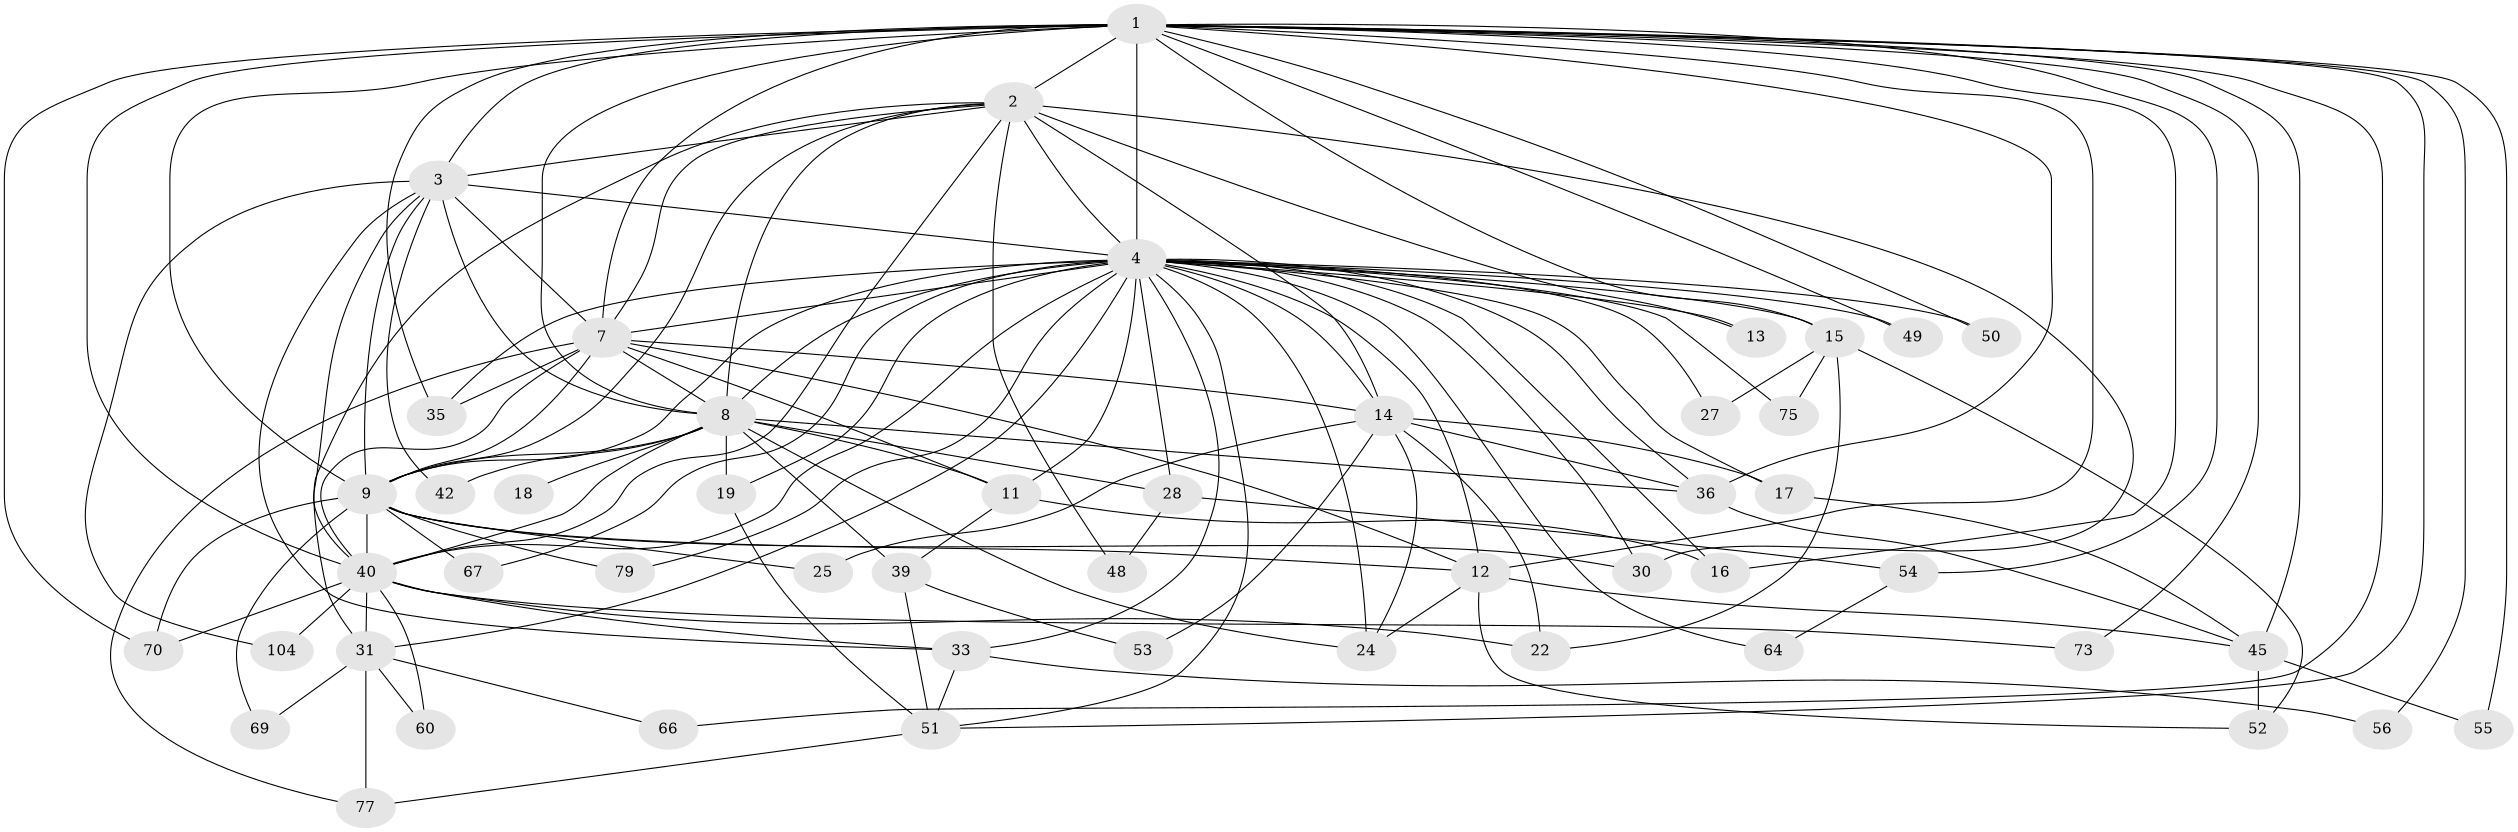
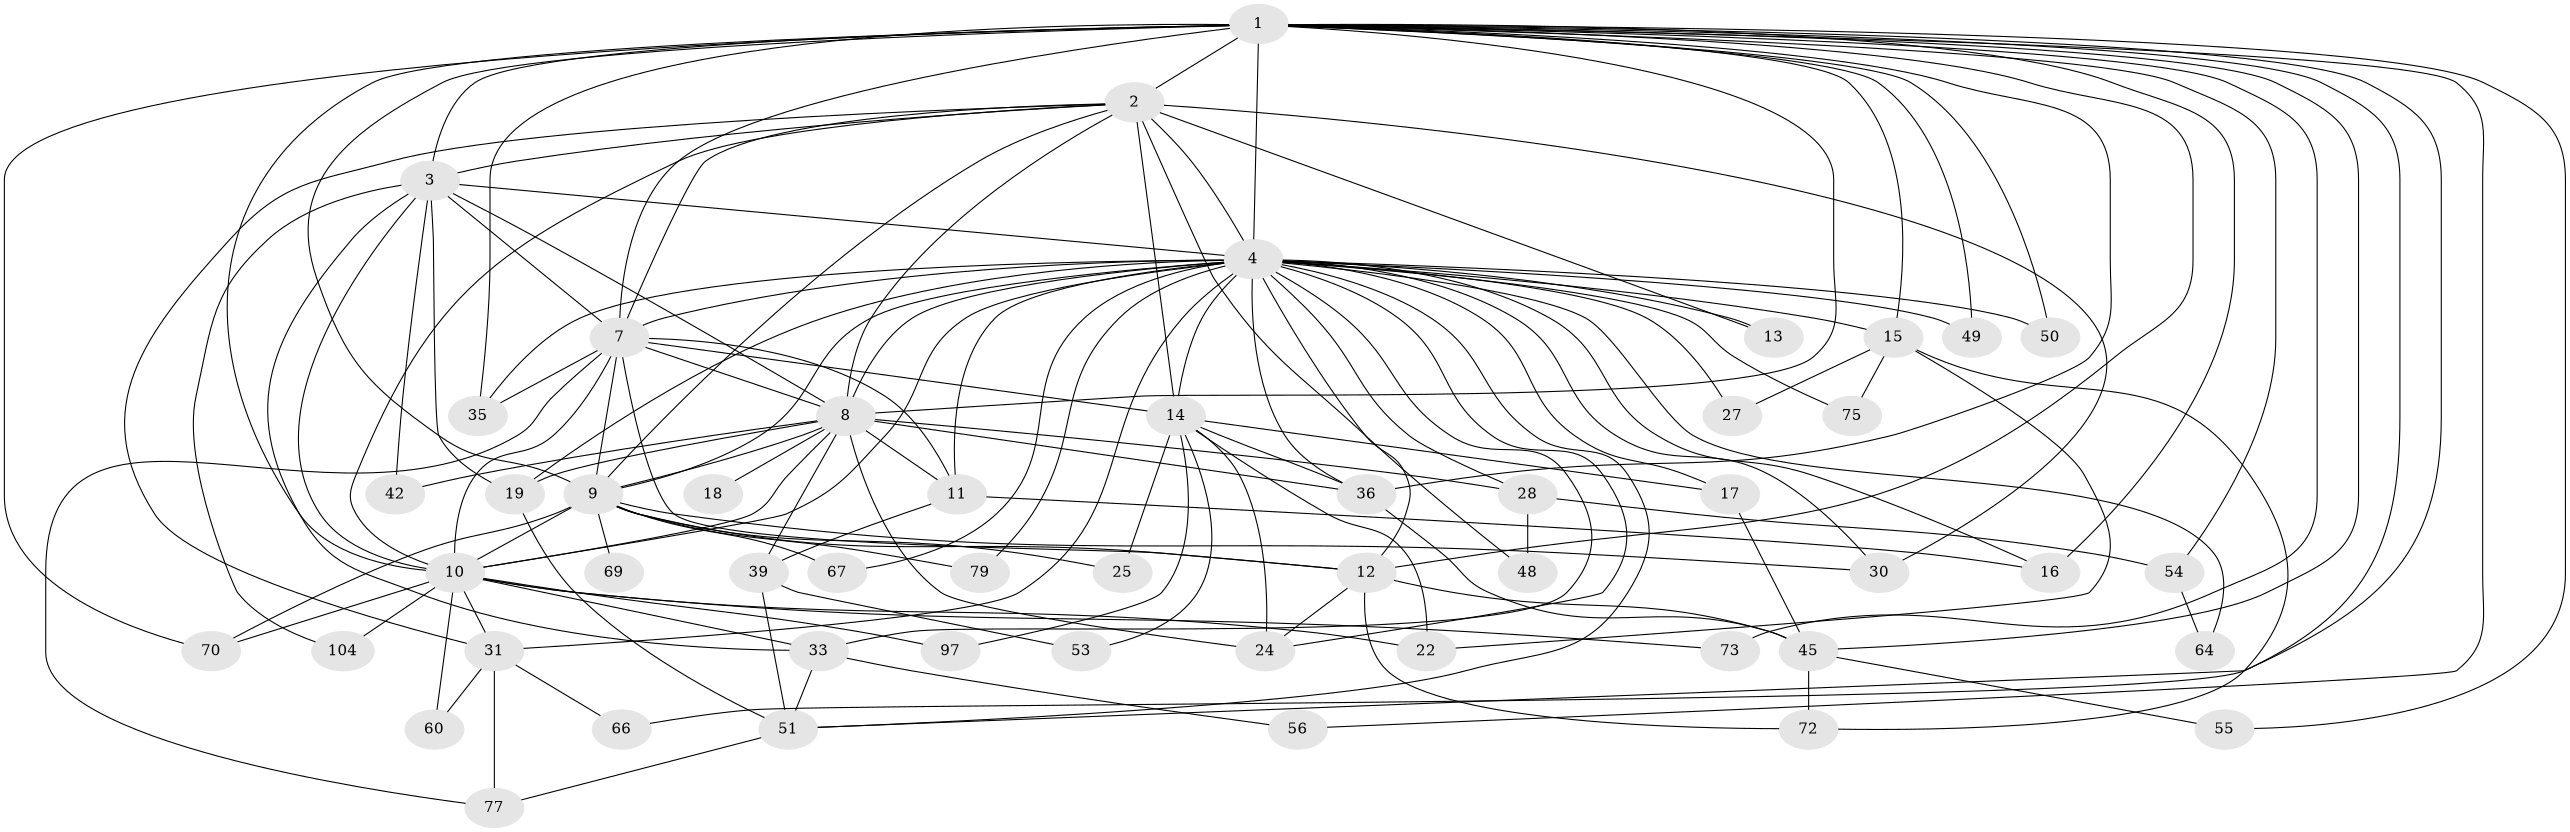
edge "3" -- "9": now "3" -- "19"
node "40": label "40" -> "10"
node "97": added
edge "31" -- "69": removed
node "52": label "52" -> "72"
